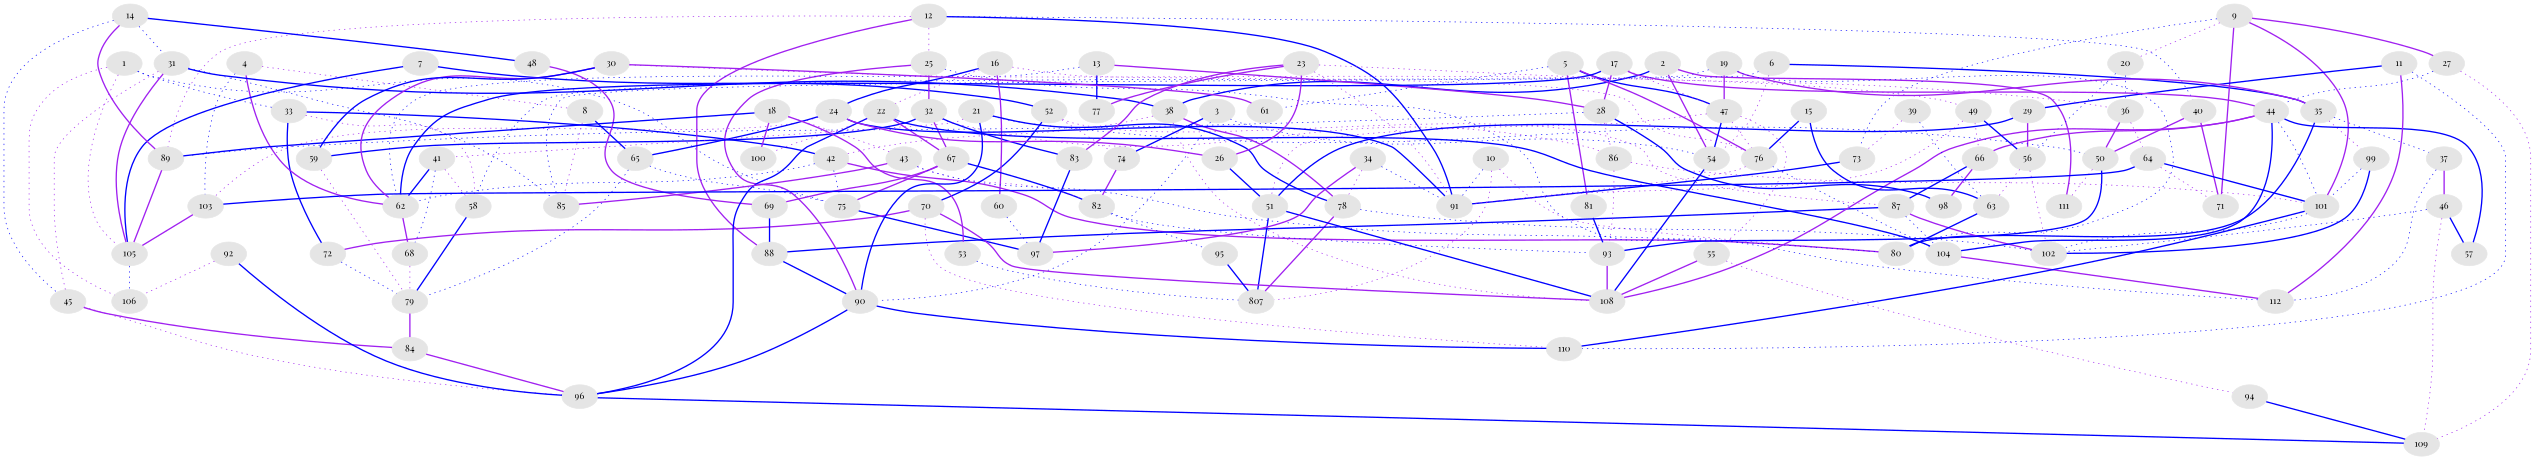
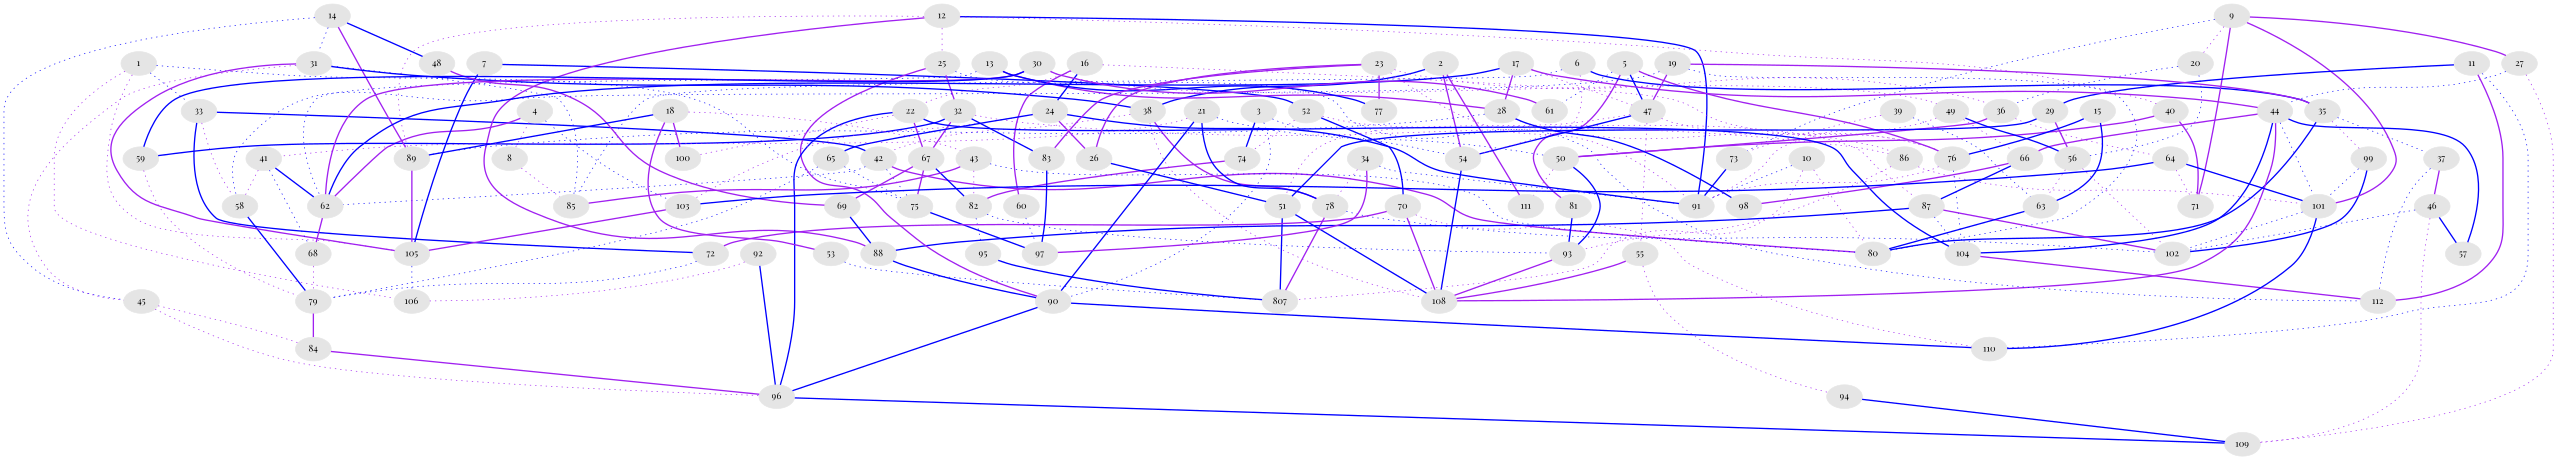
edge "12" -- "40": color blue -> purple
edge "8" -- "65": removed
edge "45" -- "84": style bold -> dotted
